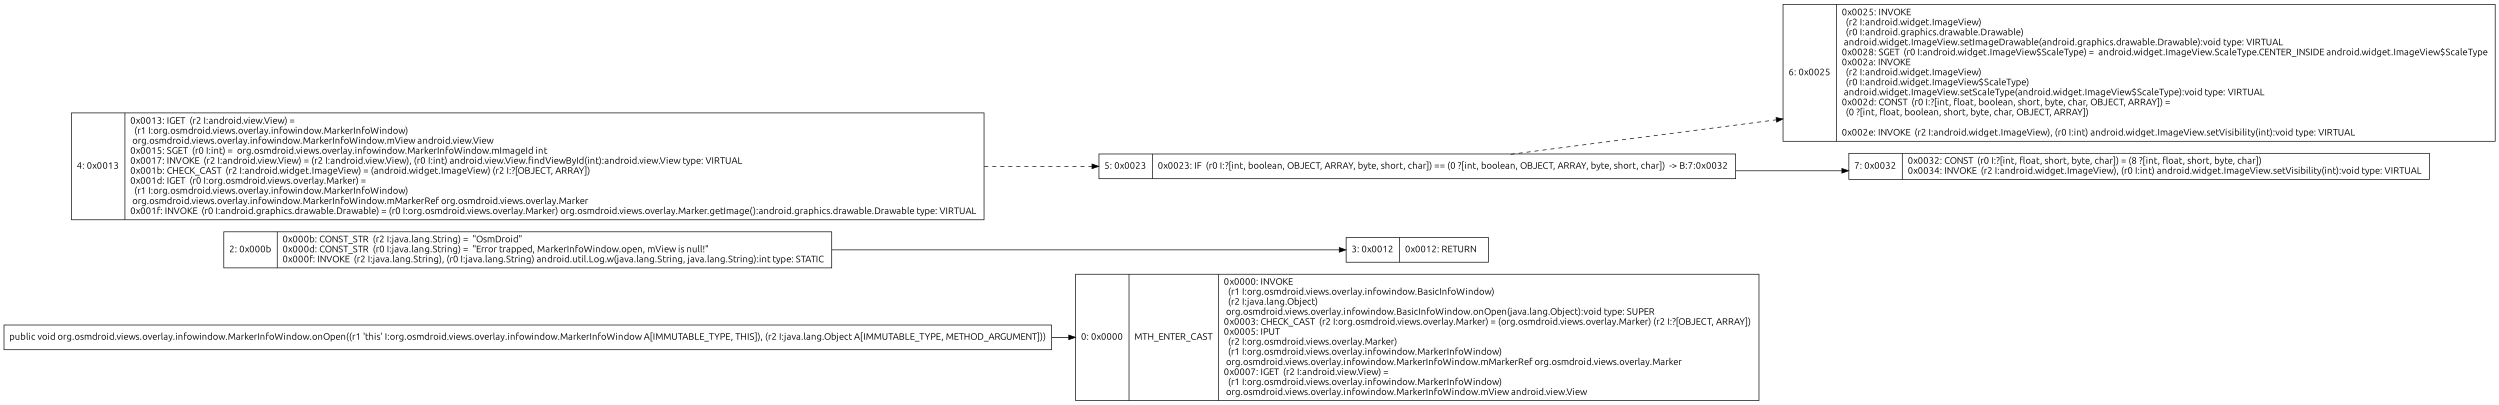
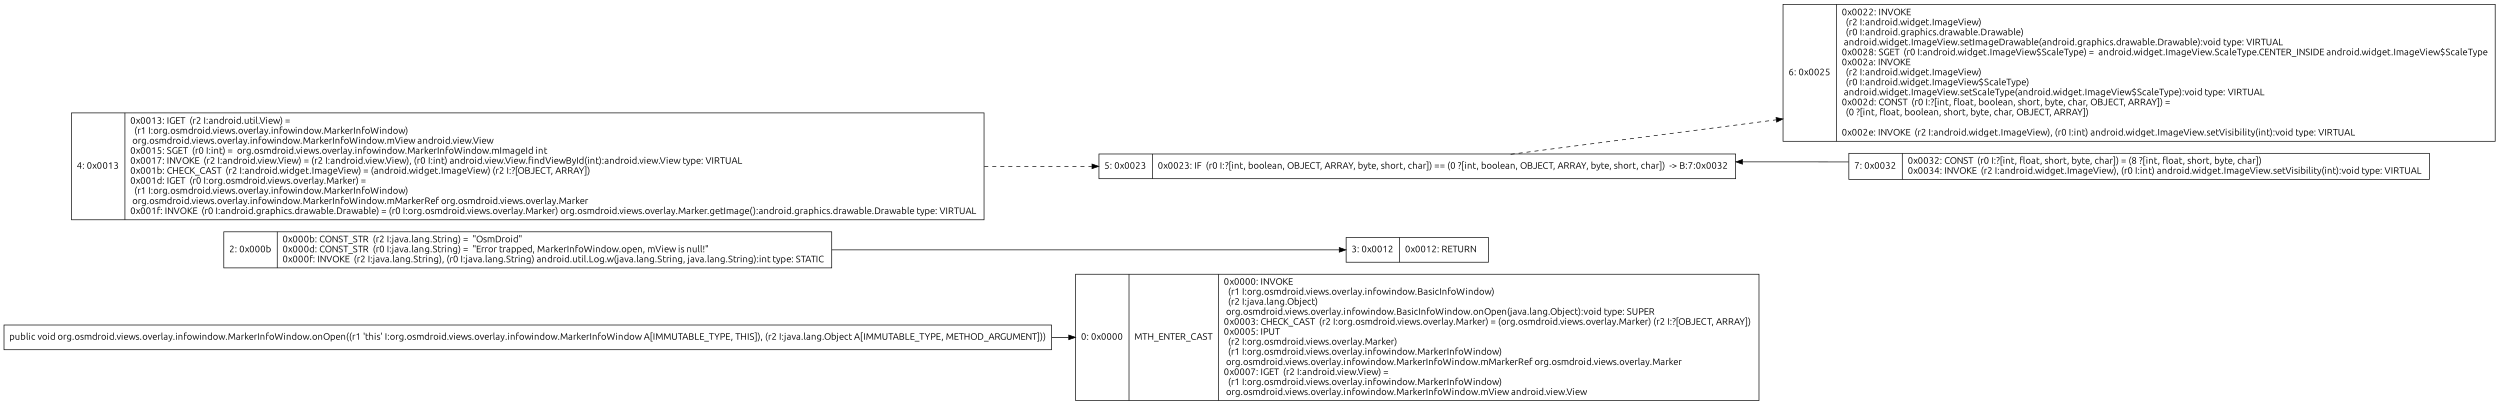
node "6: 0x0025": text "0x0025: INVOKE" -> "0x0022: INVOKE"
node "4: 0x0013": text "0x0013: IGET  (r2 I:android.view.View) =" -> "0x0013: IGET  (r2 I:android.util.View) ="
edge "5: 0x0023" -> "7: 0x0032": reversed
